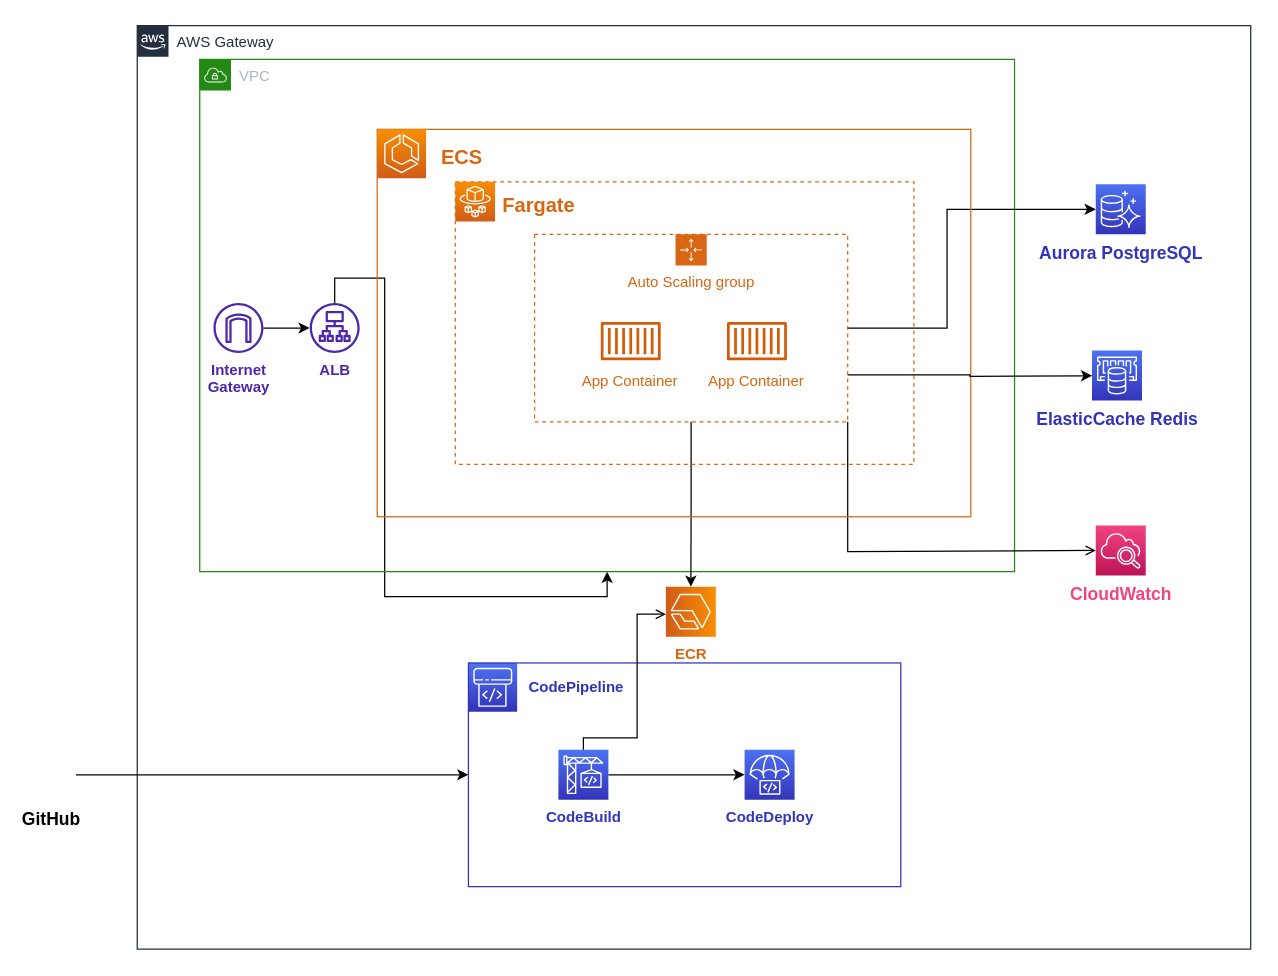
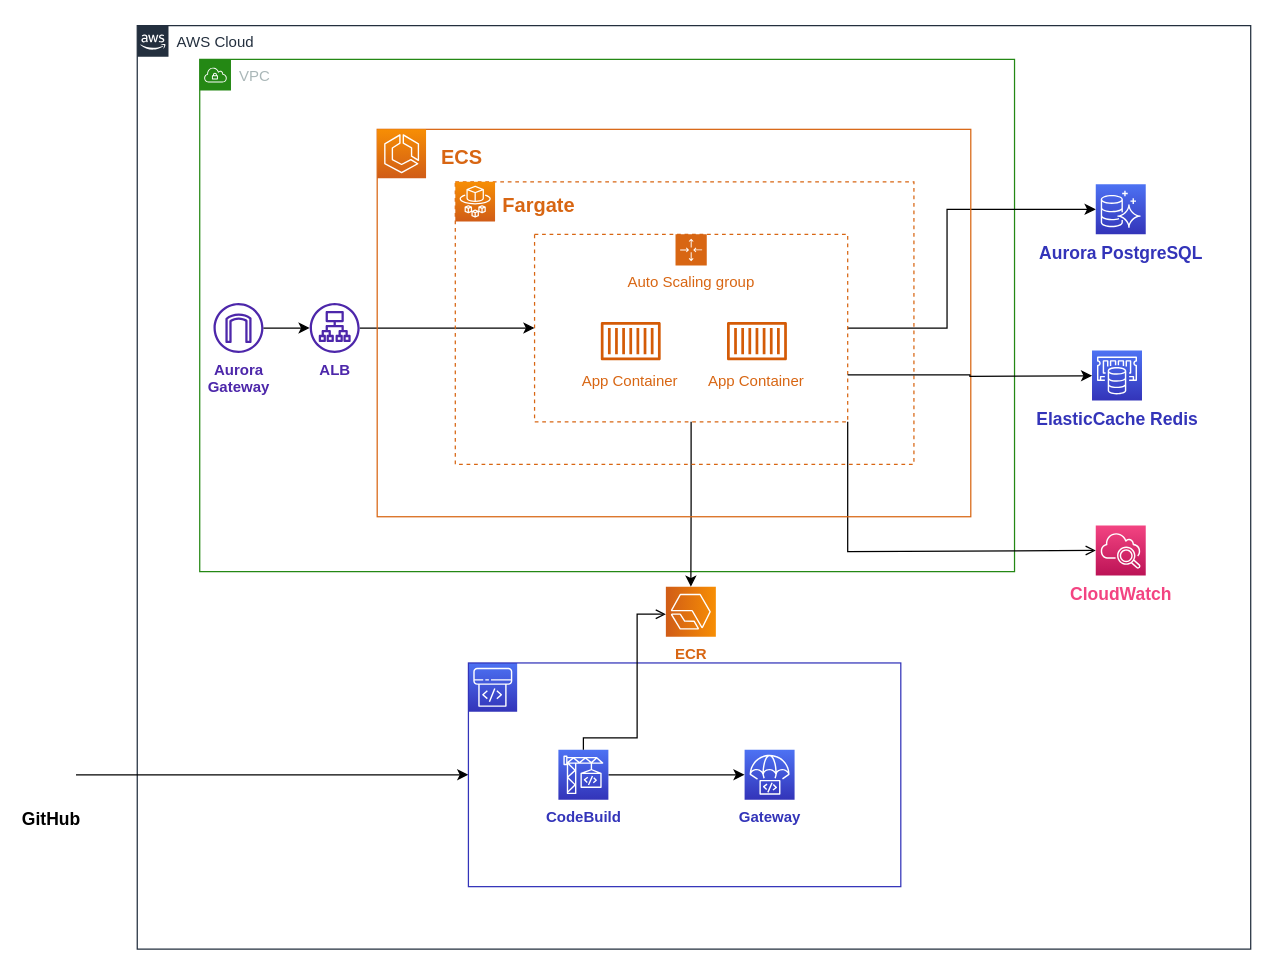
node "AWS Gateway": label "AWS Gateway" -> "AWS Cloud"
node "Internet Gateway": label "Internet Gateway" -> "Aurora Gateway"
edge "ALB" -> "VPC": now "ALB" -> "Auto Scaling group"
node "CodePipeline": removed
node "CodeDeploy": label "CodeDeploy" -> "Gateway"
